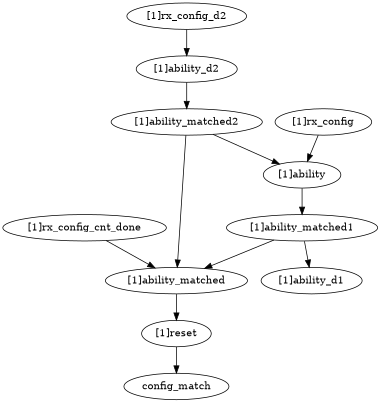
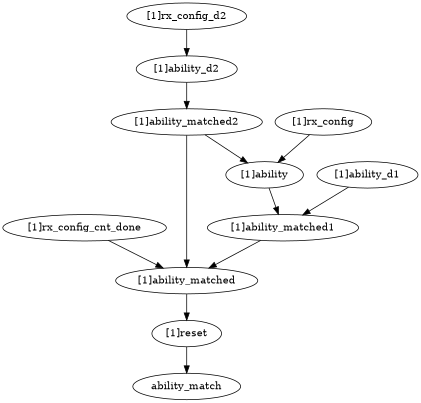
edge "[1]ability_matched1" -> "[1]ability_d1": reversed
node "config_match": label "config_match" -> "ability_match"
